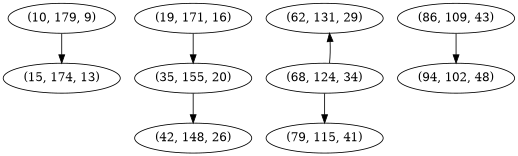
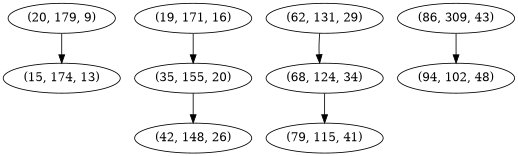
node "(10, 179, 9)": label "(10, 179, 9)" -> "(20, 179, 9)"
node "(86, 109, 43)": label "(86, 109, 43)" -> "(86, 309, 43)"
edge "(68, 124, 34)" -> "(62, 131, 29)": reversed
